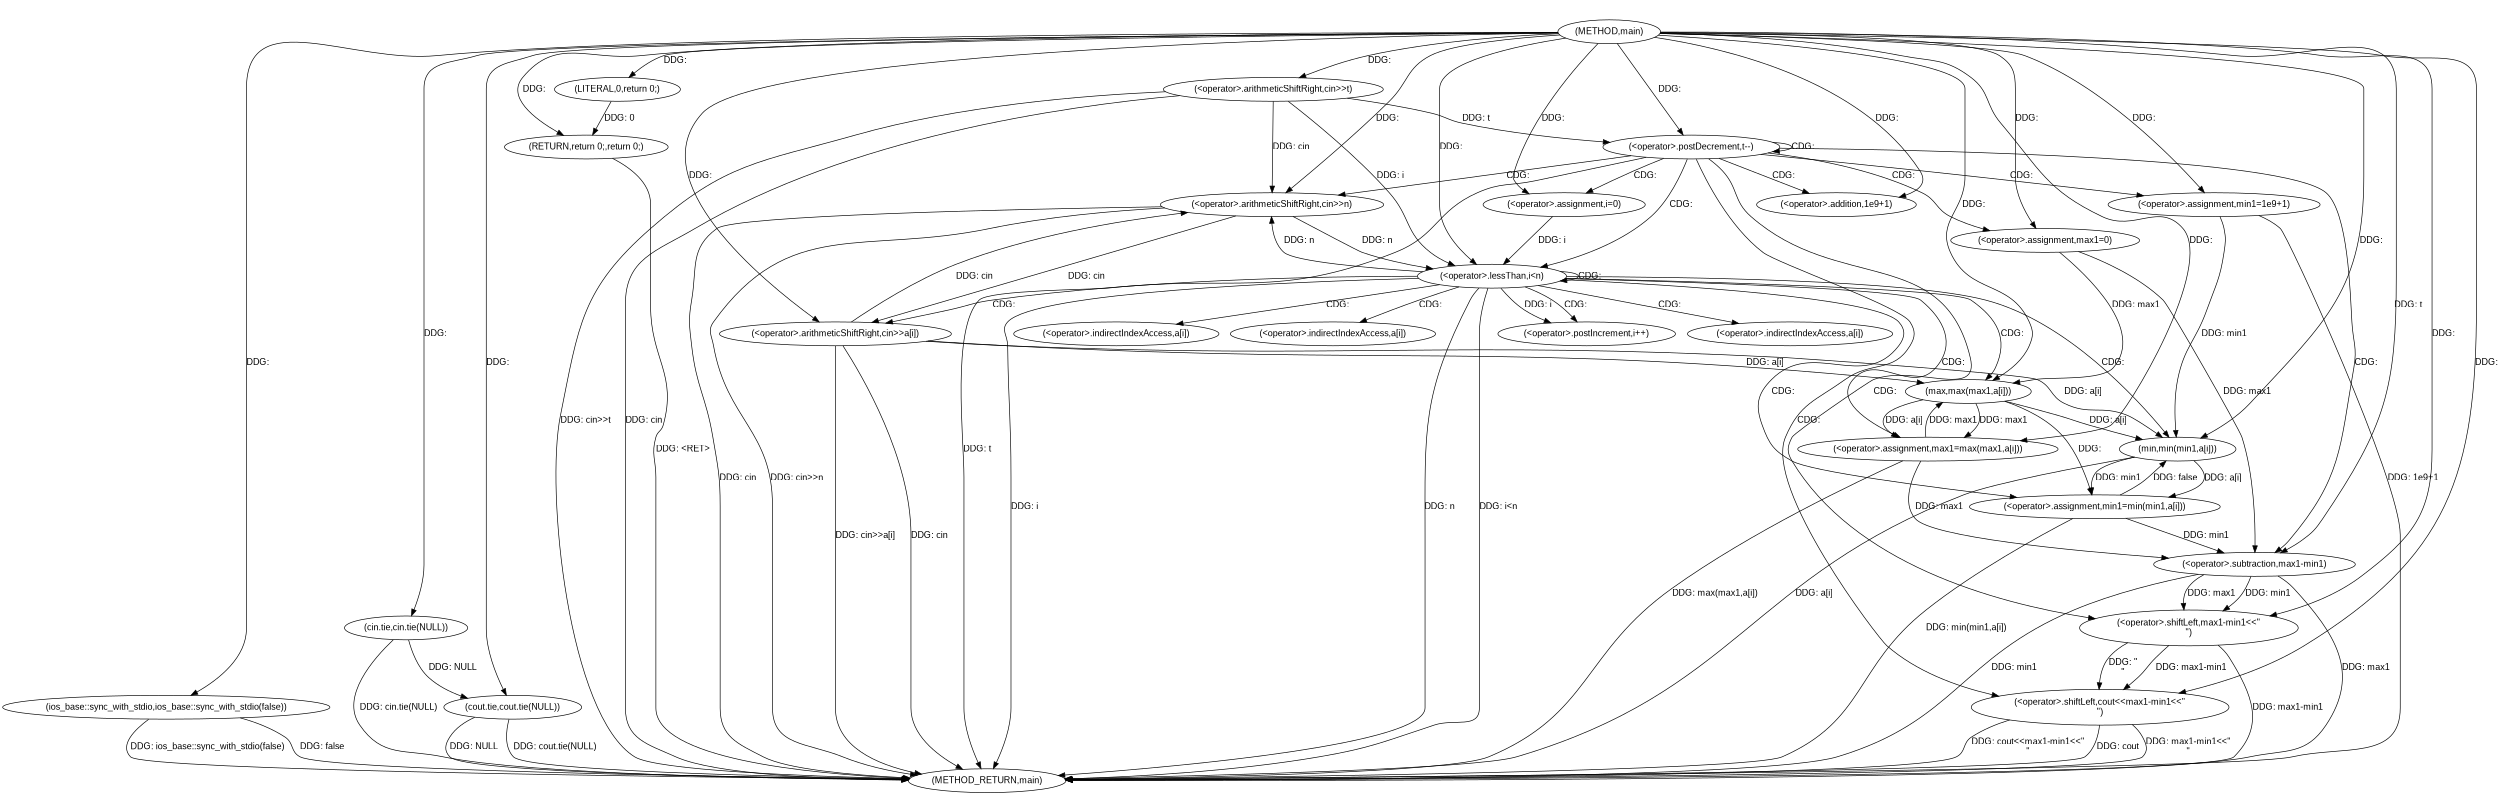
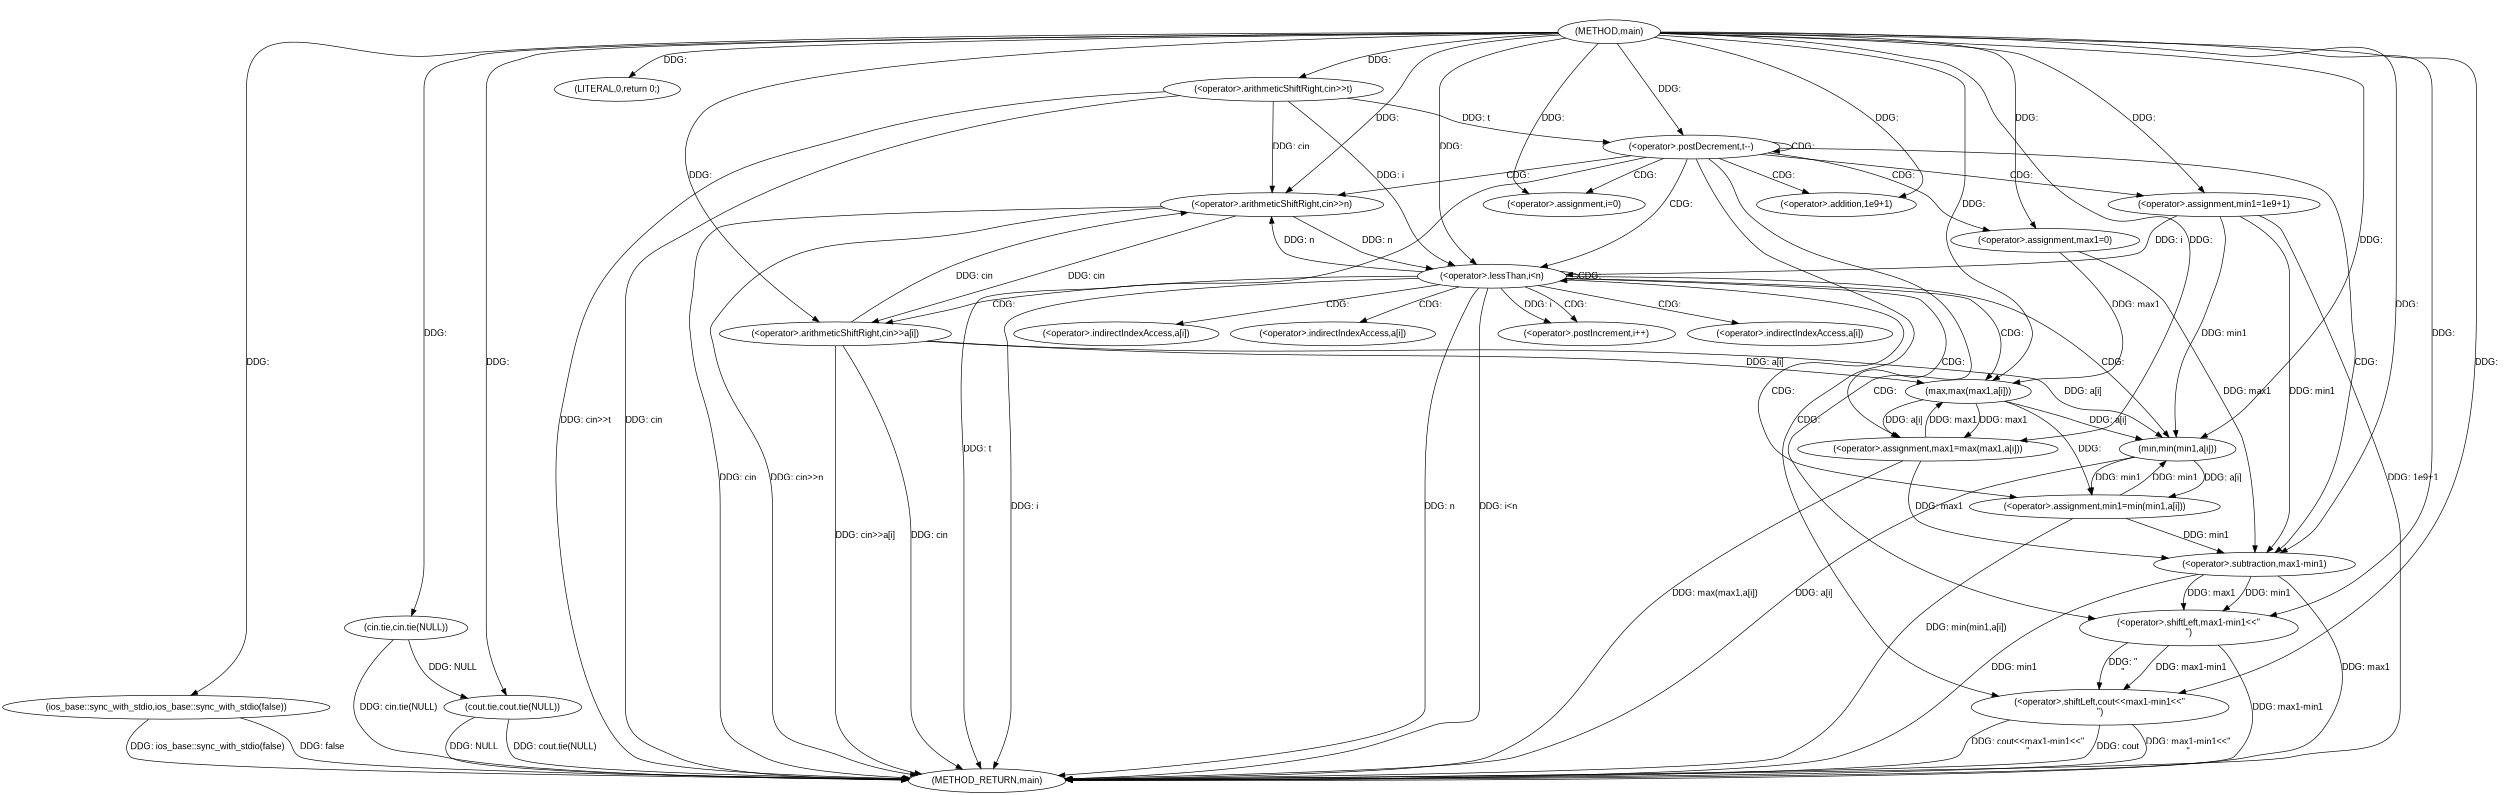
node "(RETURN,return 0;,return 0;)": removed
edge "(<operator>.assignment,i=0)" -> "(<operator>.lessThan,i<n)": now "(<operator>.assignment,min1=1e9+1)" -> "(<operator>.lessThan,i<n)"
edge "(METHOD,main)" -> "(<operator>.subtraction,max1-min1)": label "DDG: t" -> "DDG: "
edge "(<operator>.assignment,min1=1e9+1)" -> "(<operator>.subtraction,max1-min1)": added, label "DDG: min1"
edge "(<operator>.assignment,min1=min(min1,a[i]))" -> "(min,min(min1,a[i]))": label "DDG: false" -> "DDG: min1"
